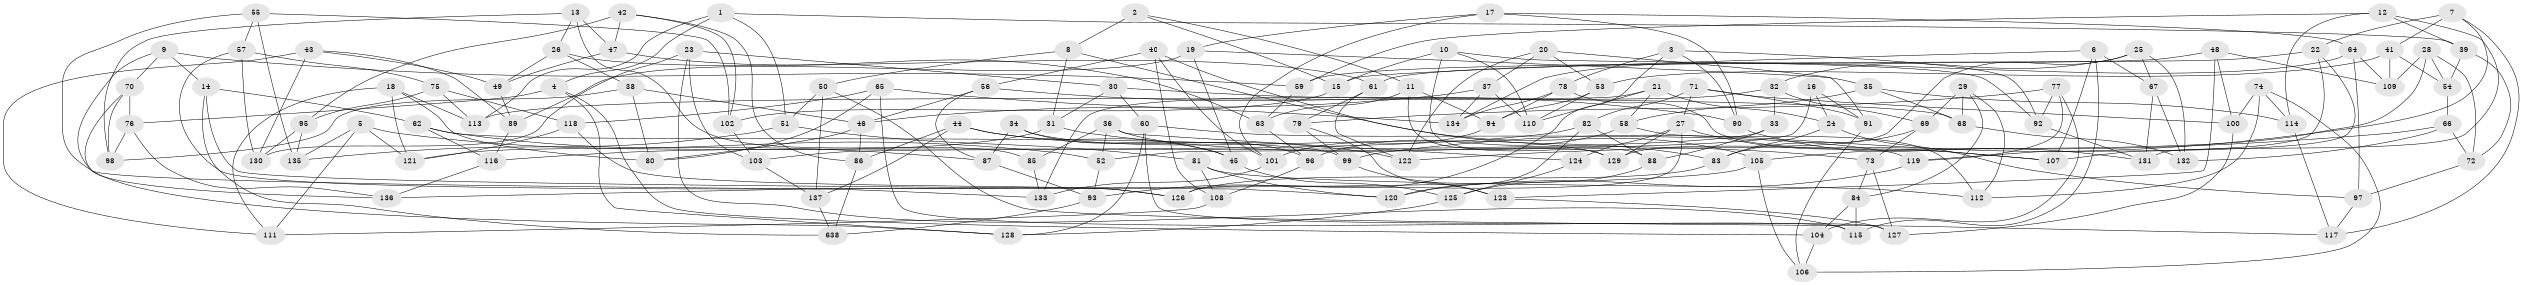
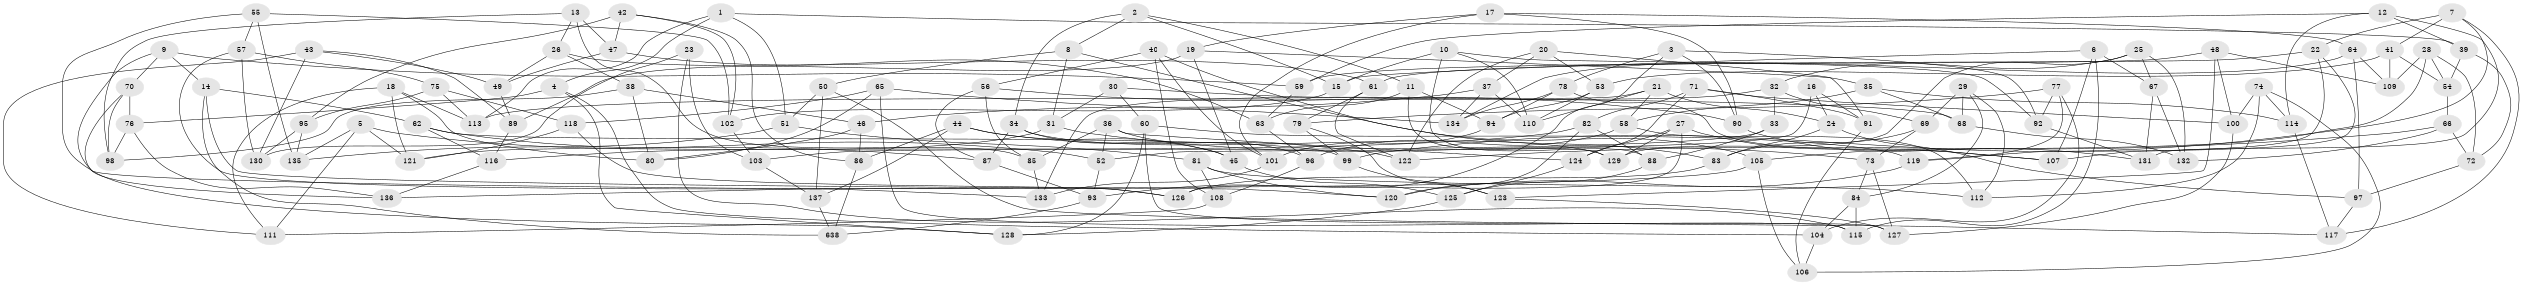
edge "2" -- "34": added
edge "23" -- "30": removed
edge "71" -- "27": now "71" -- "124"
edge "56" -- "46": now "56" -- "85"
